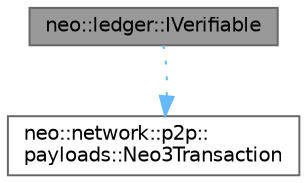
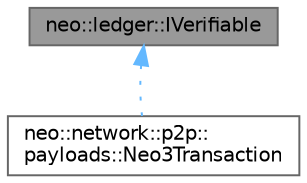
edge "neo::ledger::IVerifiable" -> "neo::network::p2p:: payloads::Neo3Transaction": reversed
